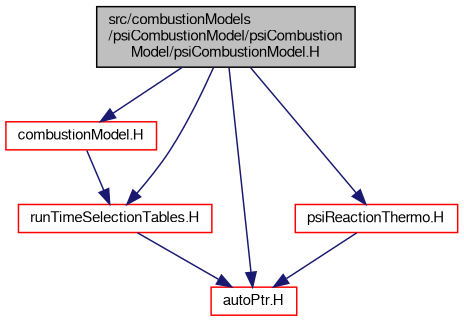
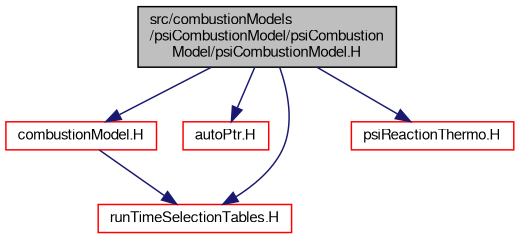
edge "runTimeSelectionTables.H" -> "autoPtr.H": removed
edge "psiReactionThermo.H" -> "autoPtr.H": removed
